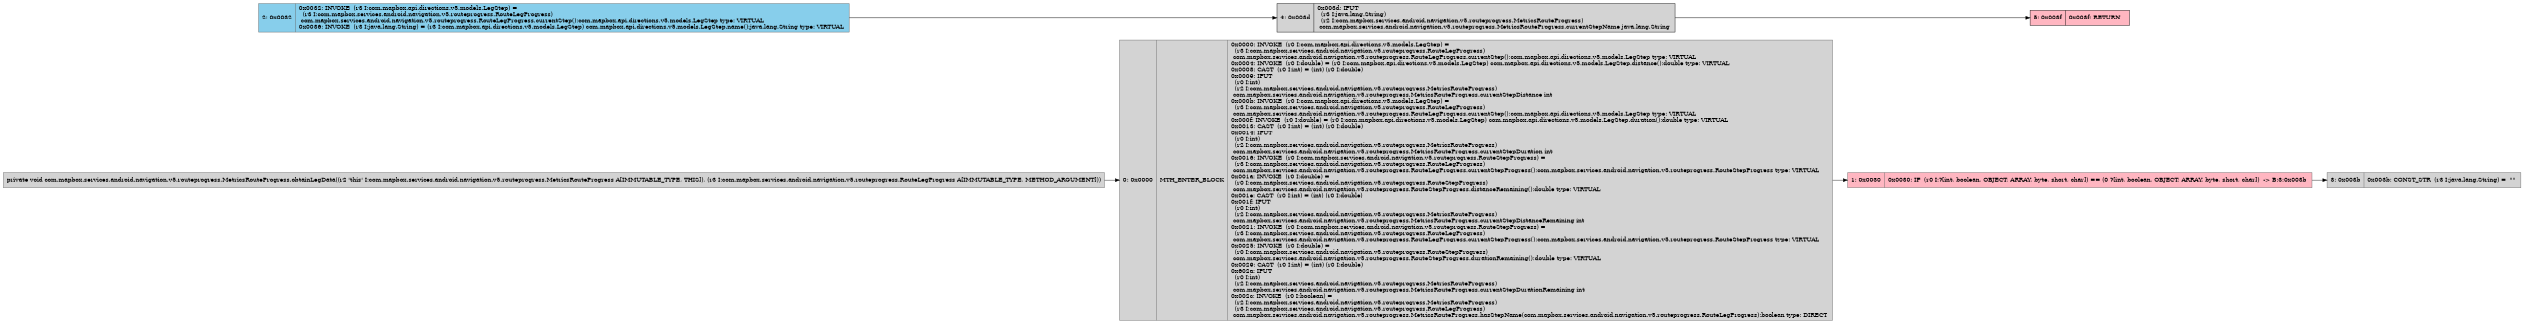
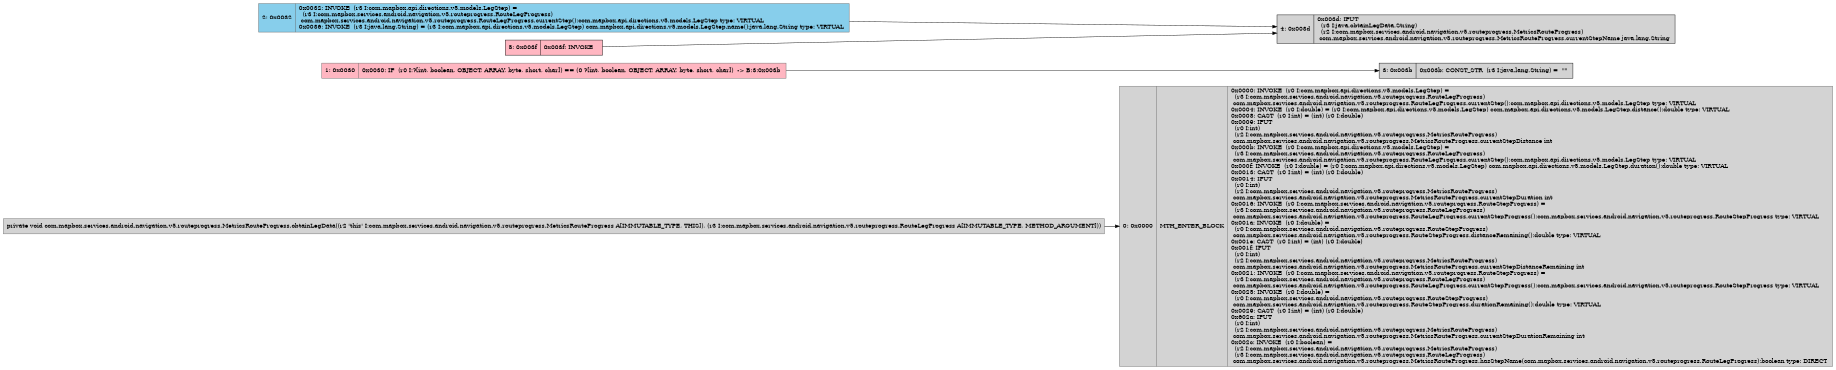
node "4: 0x003d": text "(r3 I:java.lang.String)" -> "(r3 I:java.obtainLegData.String)"
edge "4: 0x003d" -> "5: 0x003f": reversed
node "5: 0x003f": text "0x003f: RETURN" -> "0x003f: INVOKE"
edge "0: 0x0000" -> "1: 0x0030": removed
node "3: 0x003b": color gray40 -> black
